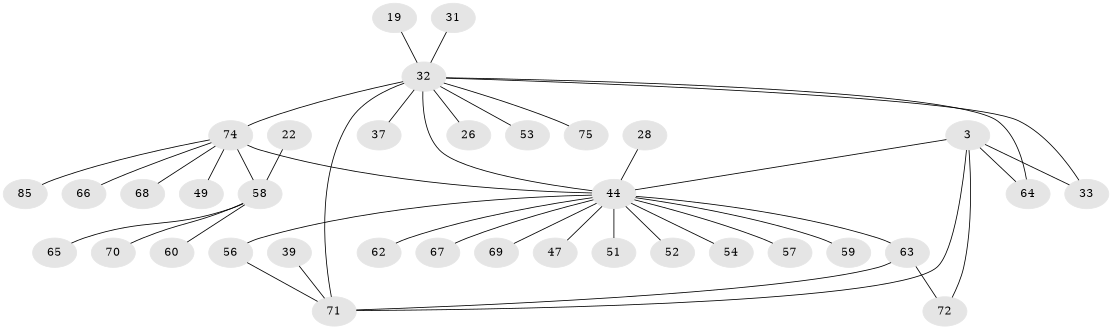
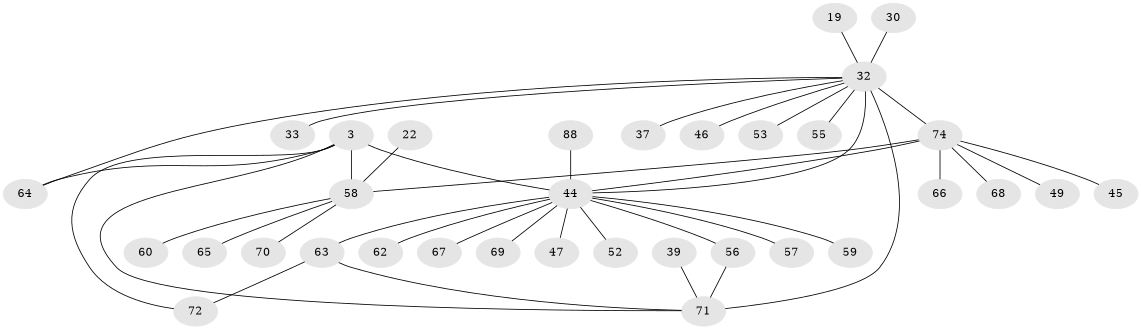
node "31": label "31" -> "30"
node "26": label "26" -> "46"
node "75": label "75" -> "55"
node "28": label "28" -> "88"
edge "3" -- "33": now "3" -- "58"
node "85": label "85" -> "45"
node "51": removed
node "54": removed
